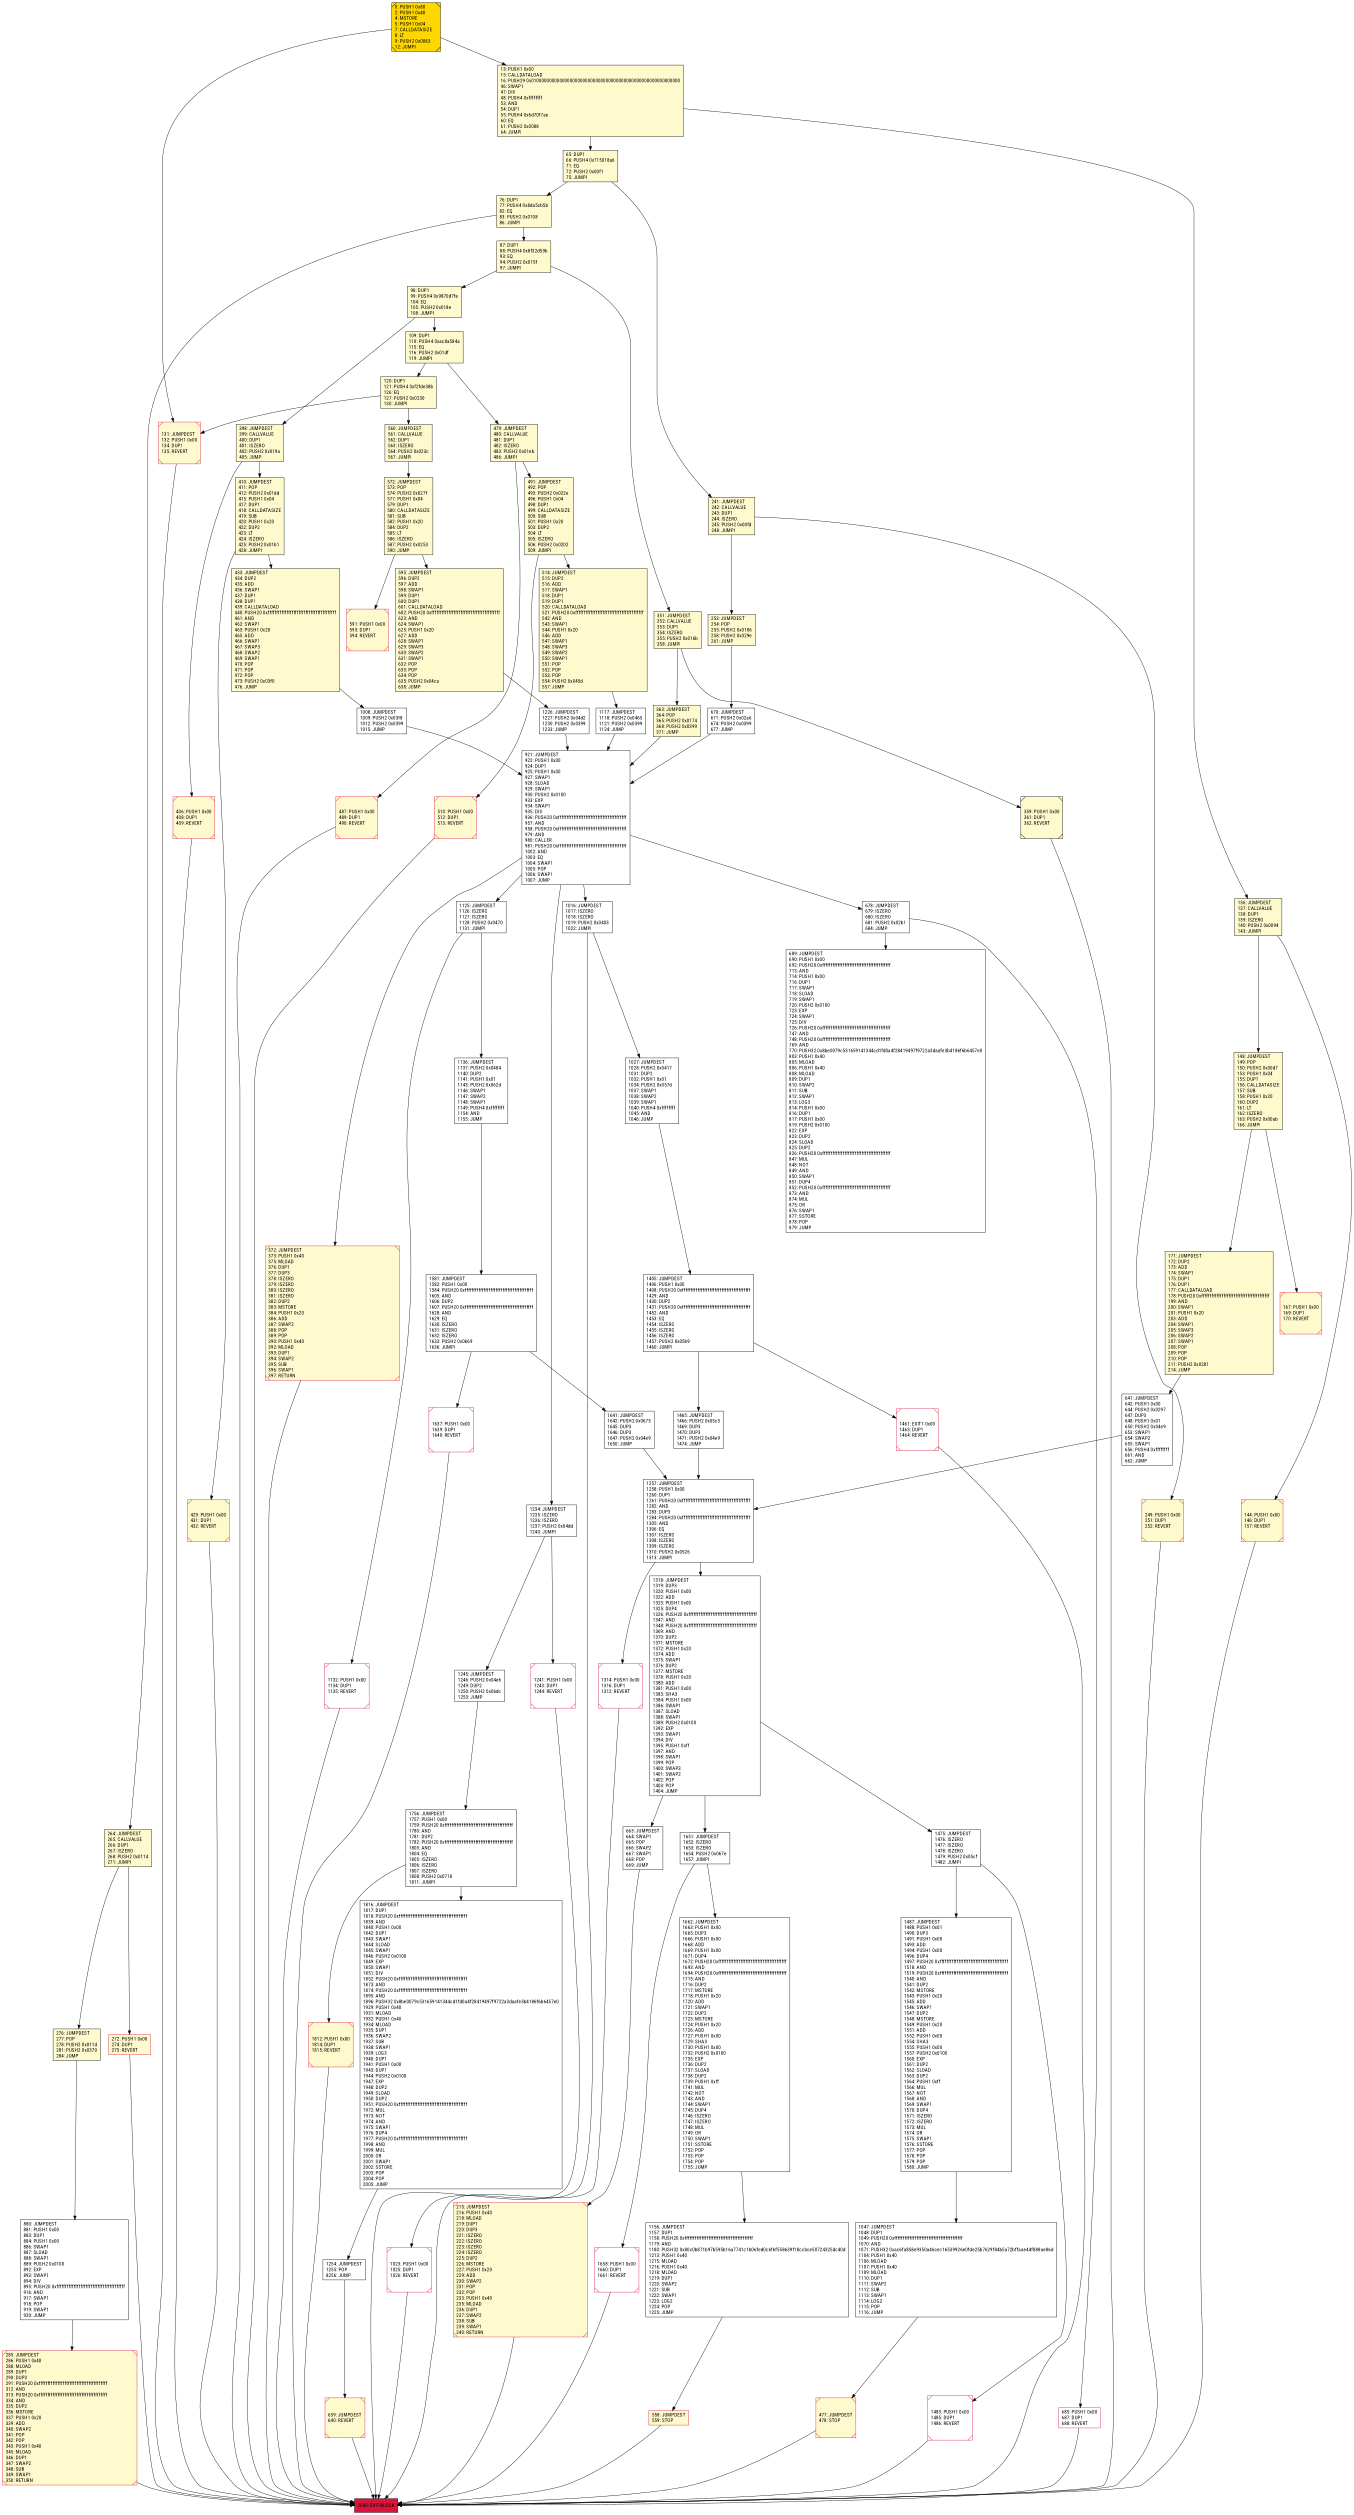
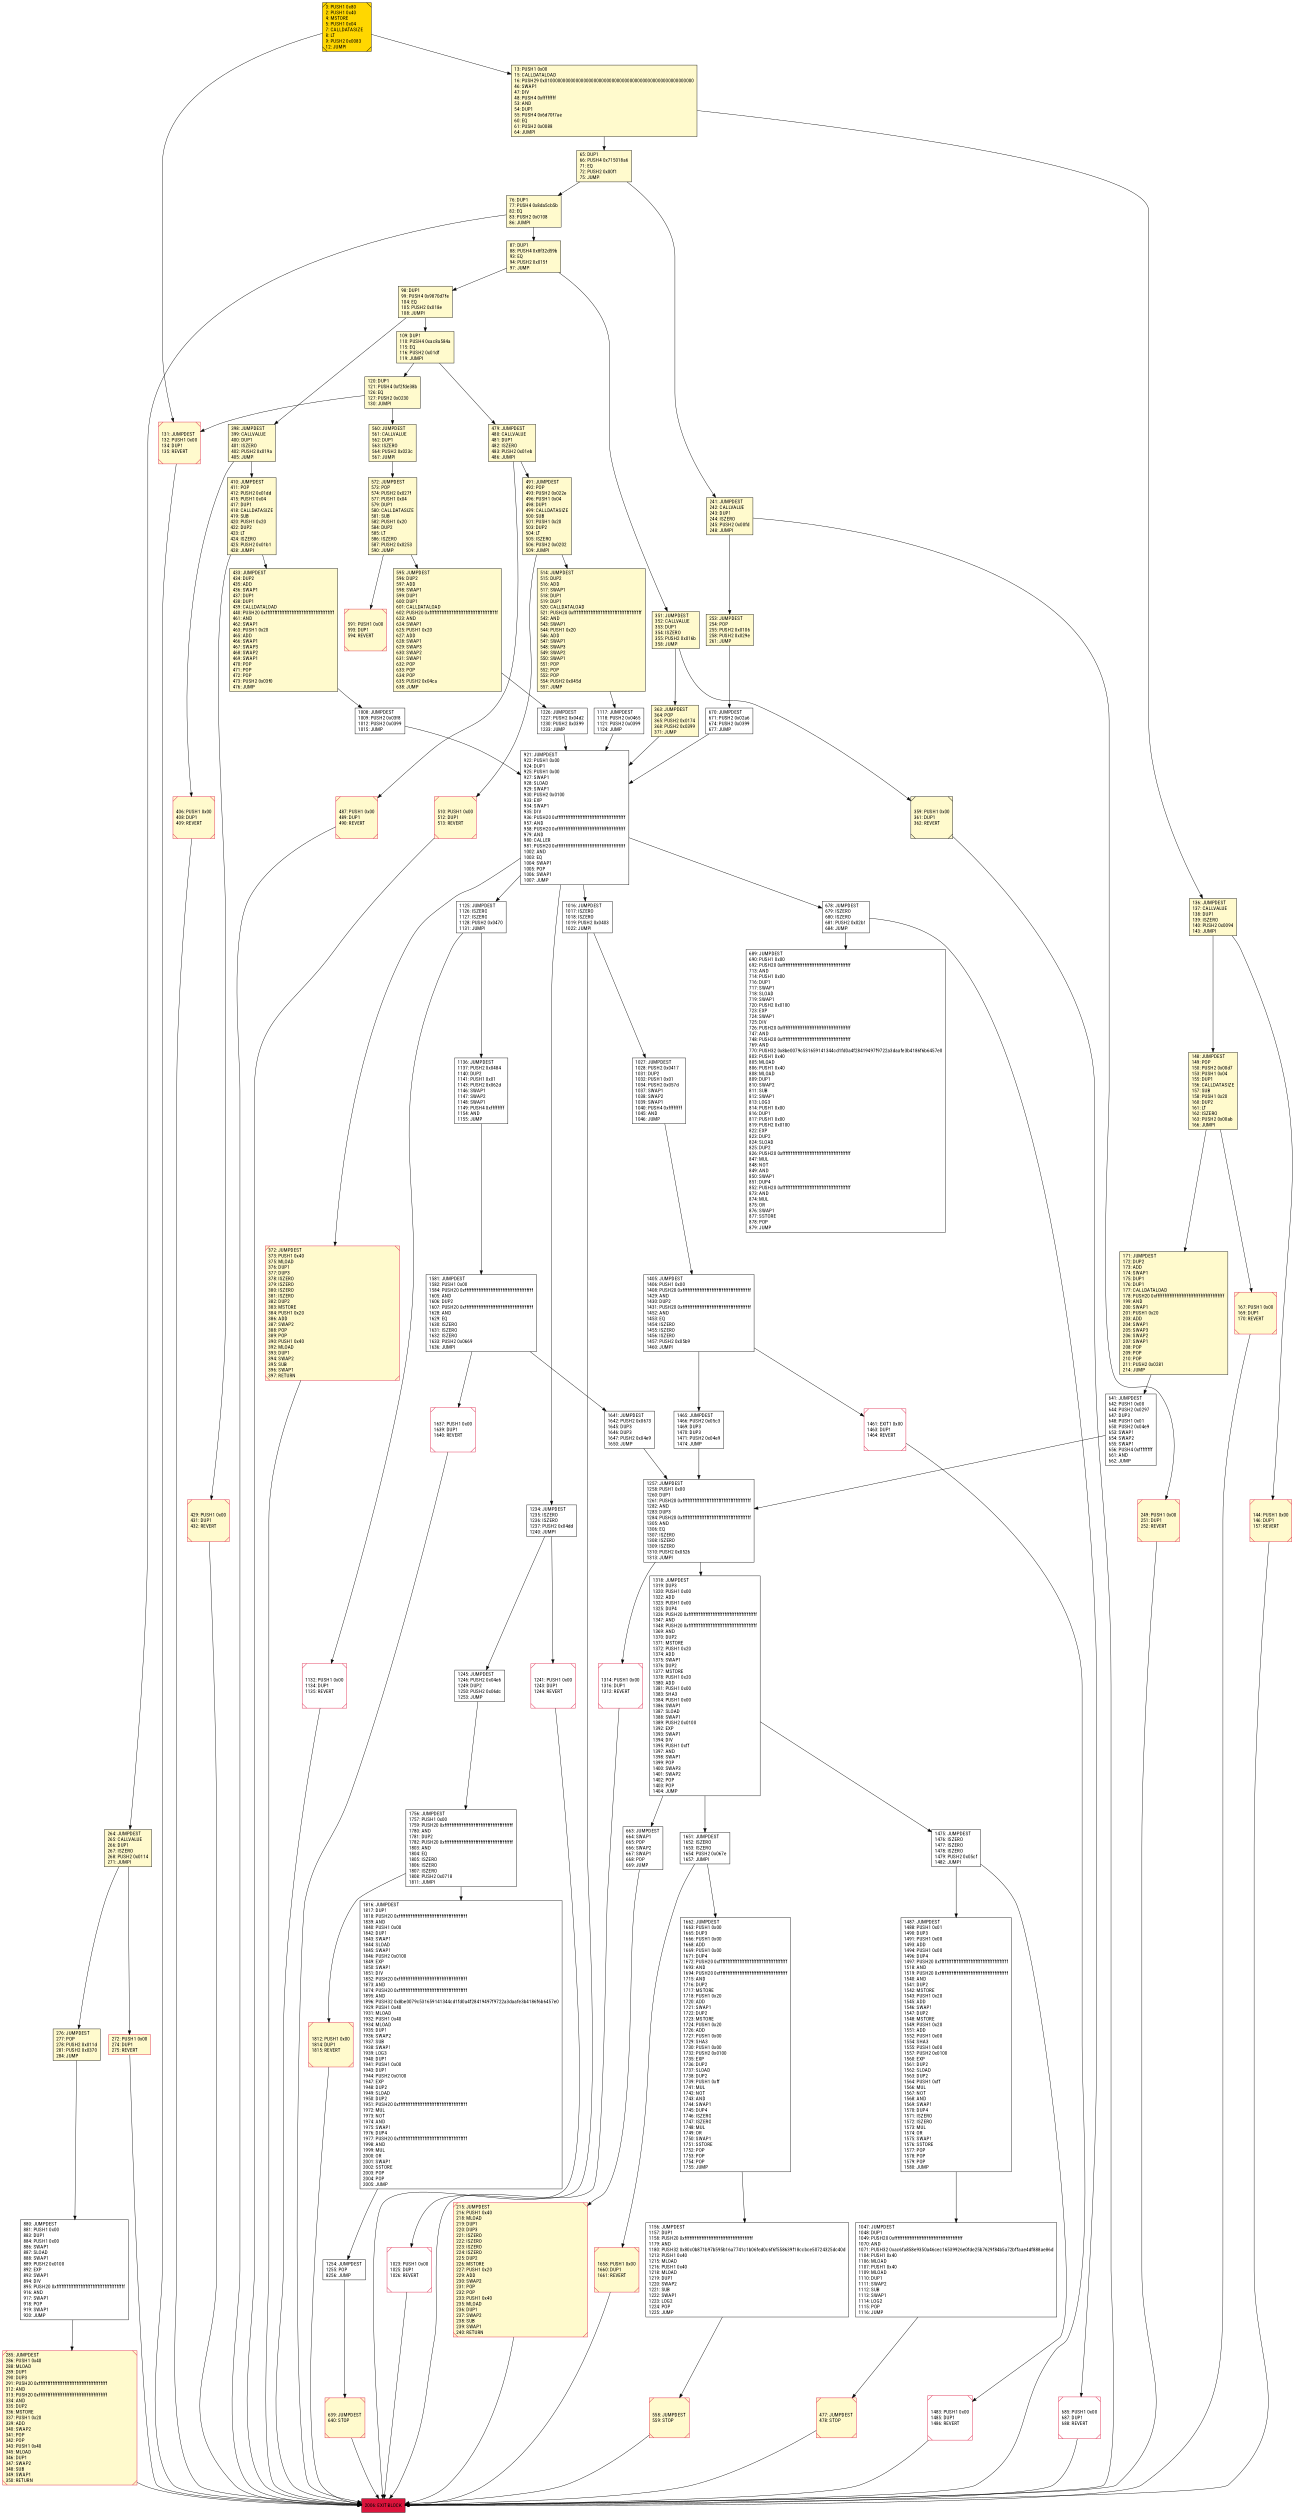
node "1658: PUSH1 0x00 1660: DUP1 1661: REVERT": fillcolor white -> lemonchiffon
edge "167: PUSH1 0x00 169: DUP1 170: REVERT" -> "2006: EXIT BLOCK": added
node "639: JUMPDEST 640: REVERT": label "639: JUMPDEST 640: REVERT" -> "639: JUMPDEST 640: STOP"
node "558: JUMPDEST 559: STOP": shape box -> Msquare
node "685: PUSH1 0x00 687: DUP1 688: REVERT": shape box -> Msquare
